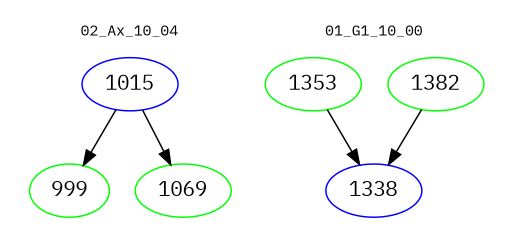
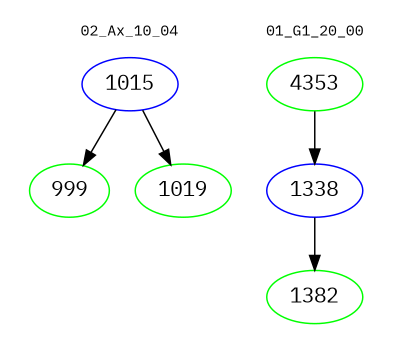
cluster "01_G1_10_00": label "01_G1_10_00" -> "01_G1_20_00"
node "1353": label "1353" -> "4353"
edge "1382" -> "1338": reversed
node "1069": label "1069" -> "1019"
